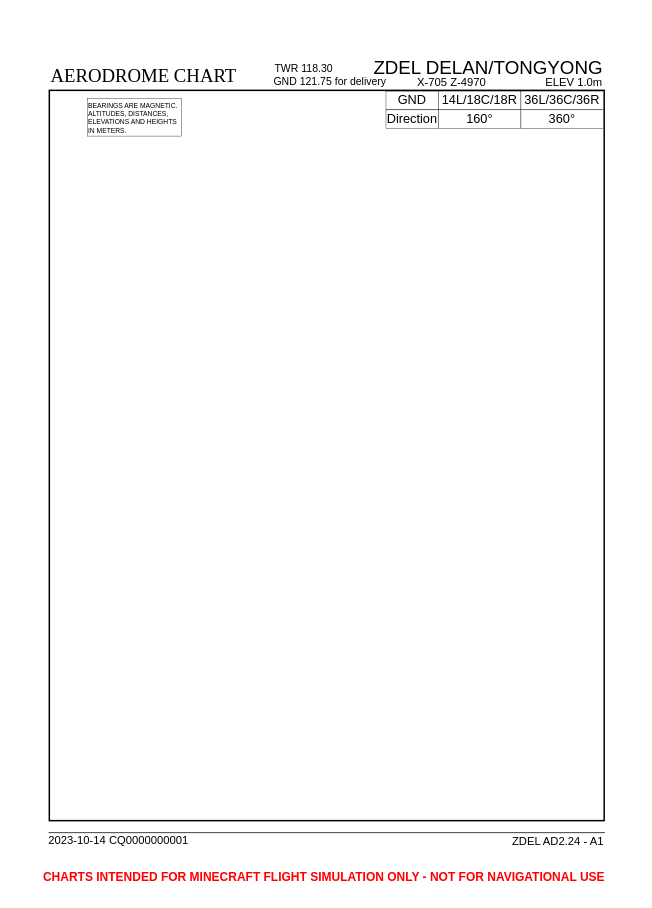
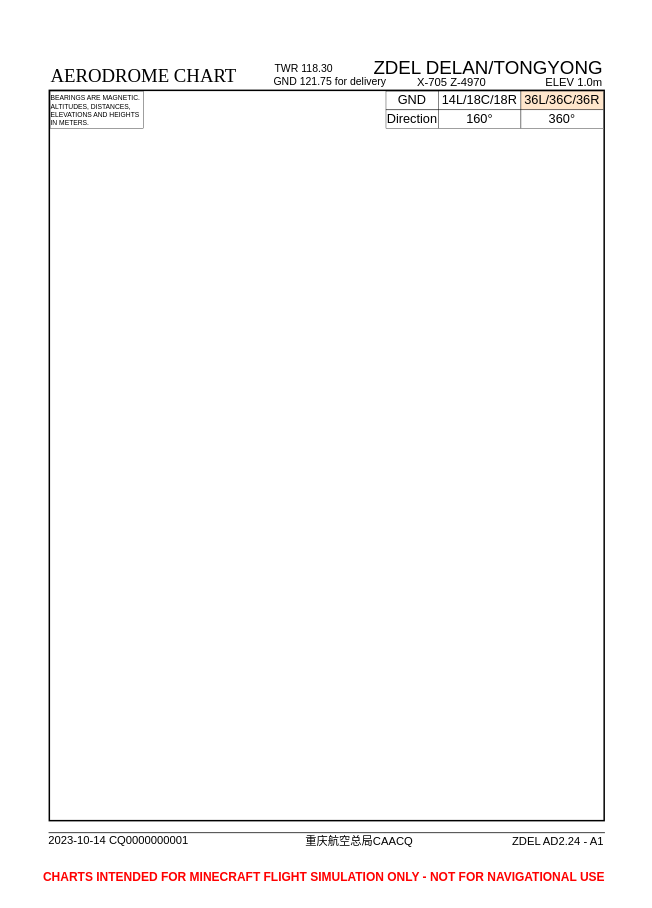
node "36L/36C/36R": fillcolor #ffffff -> #ffe6cc
node "BEARINGS ARE MAGNETIC. ALTITUDES, DISTANCES, ELEVATIONS AND HEIGHTS IN METERS.": moved (134, 117) -> (97, 110)
node "重庆航空总局CAACQ": added
